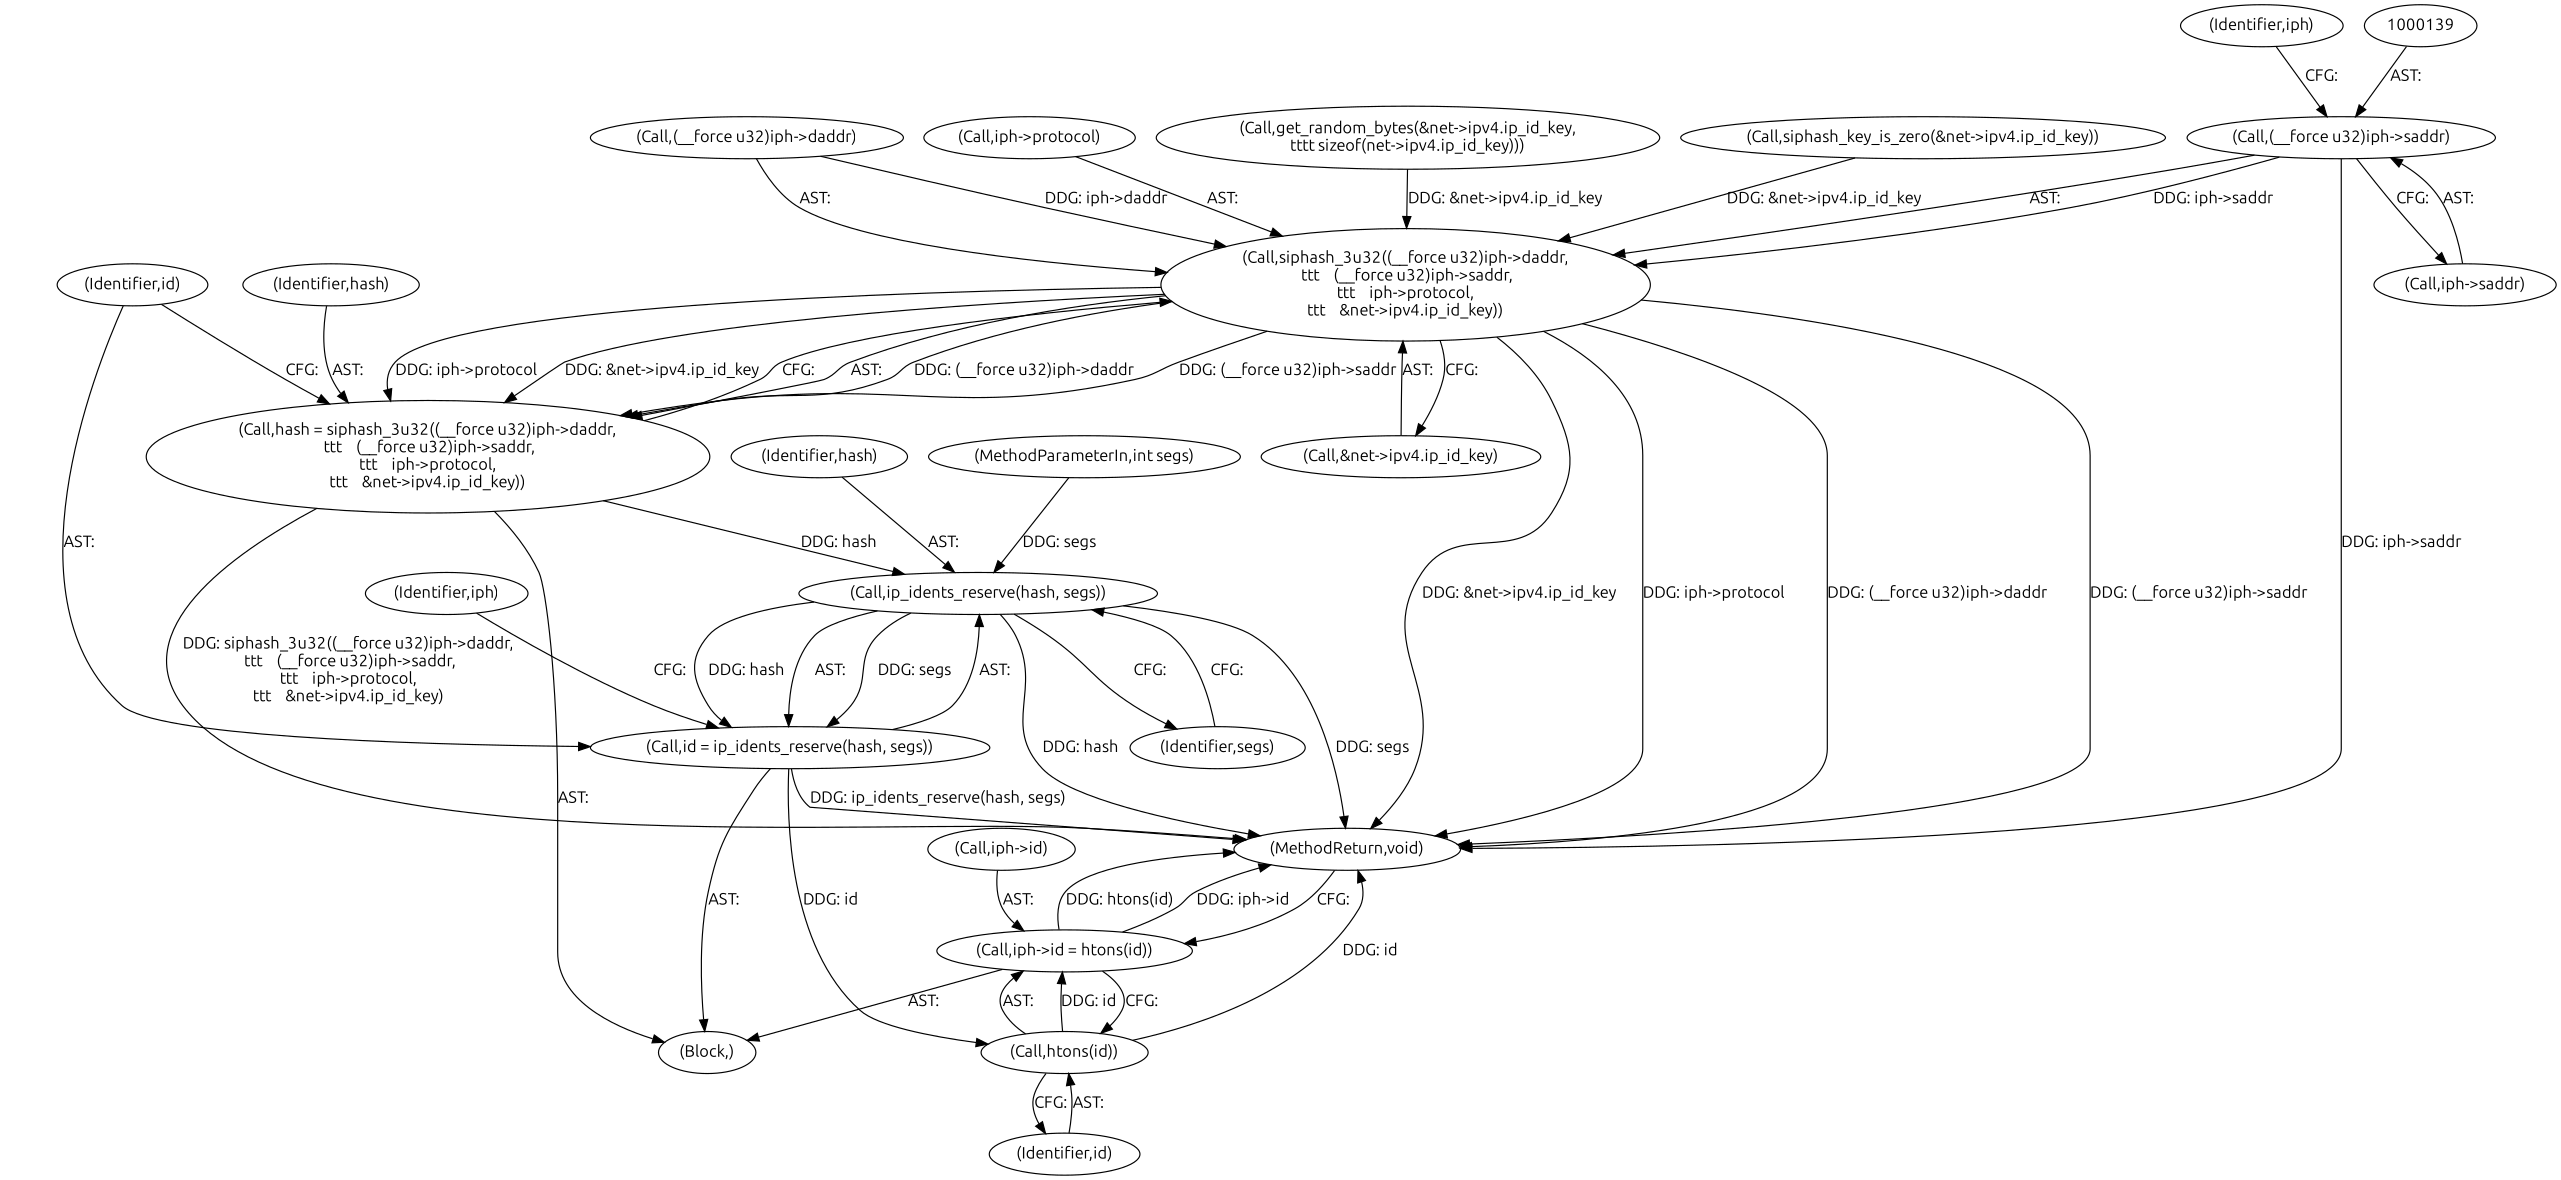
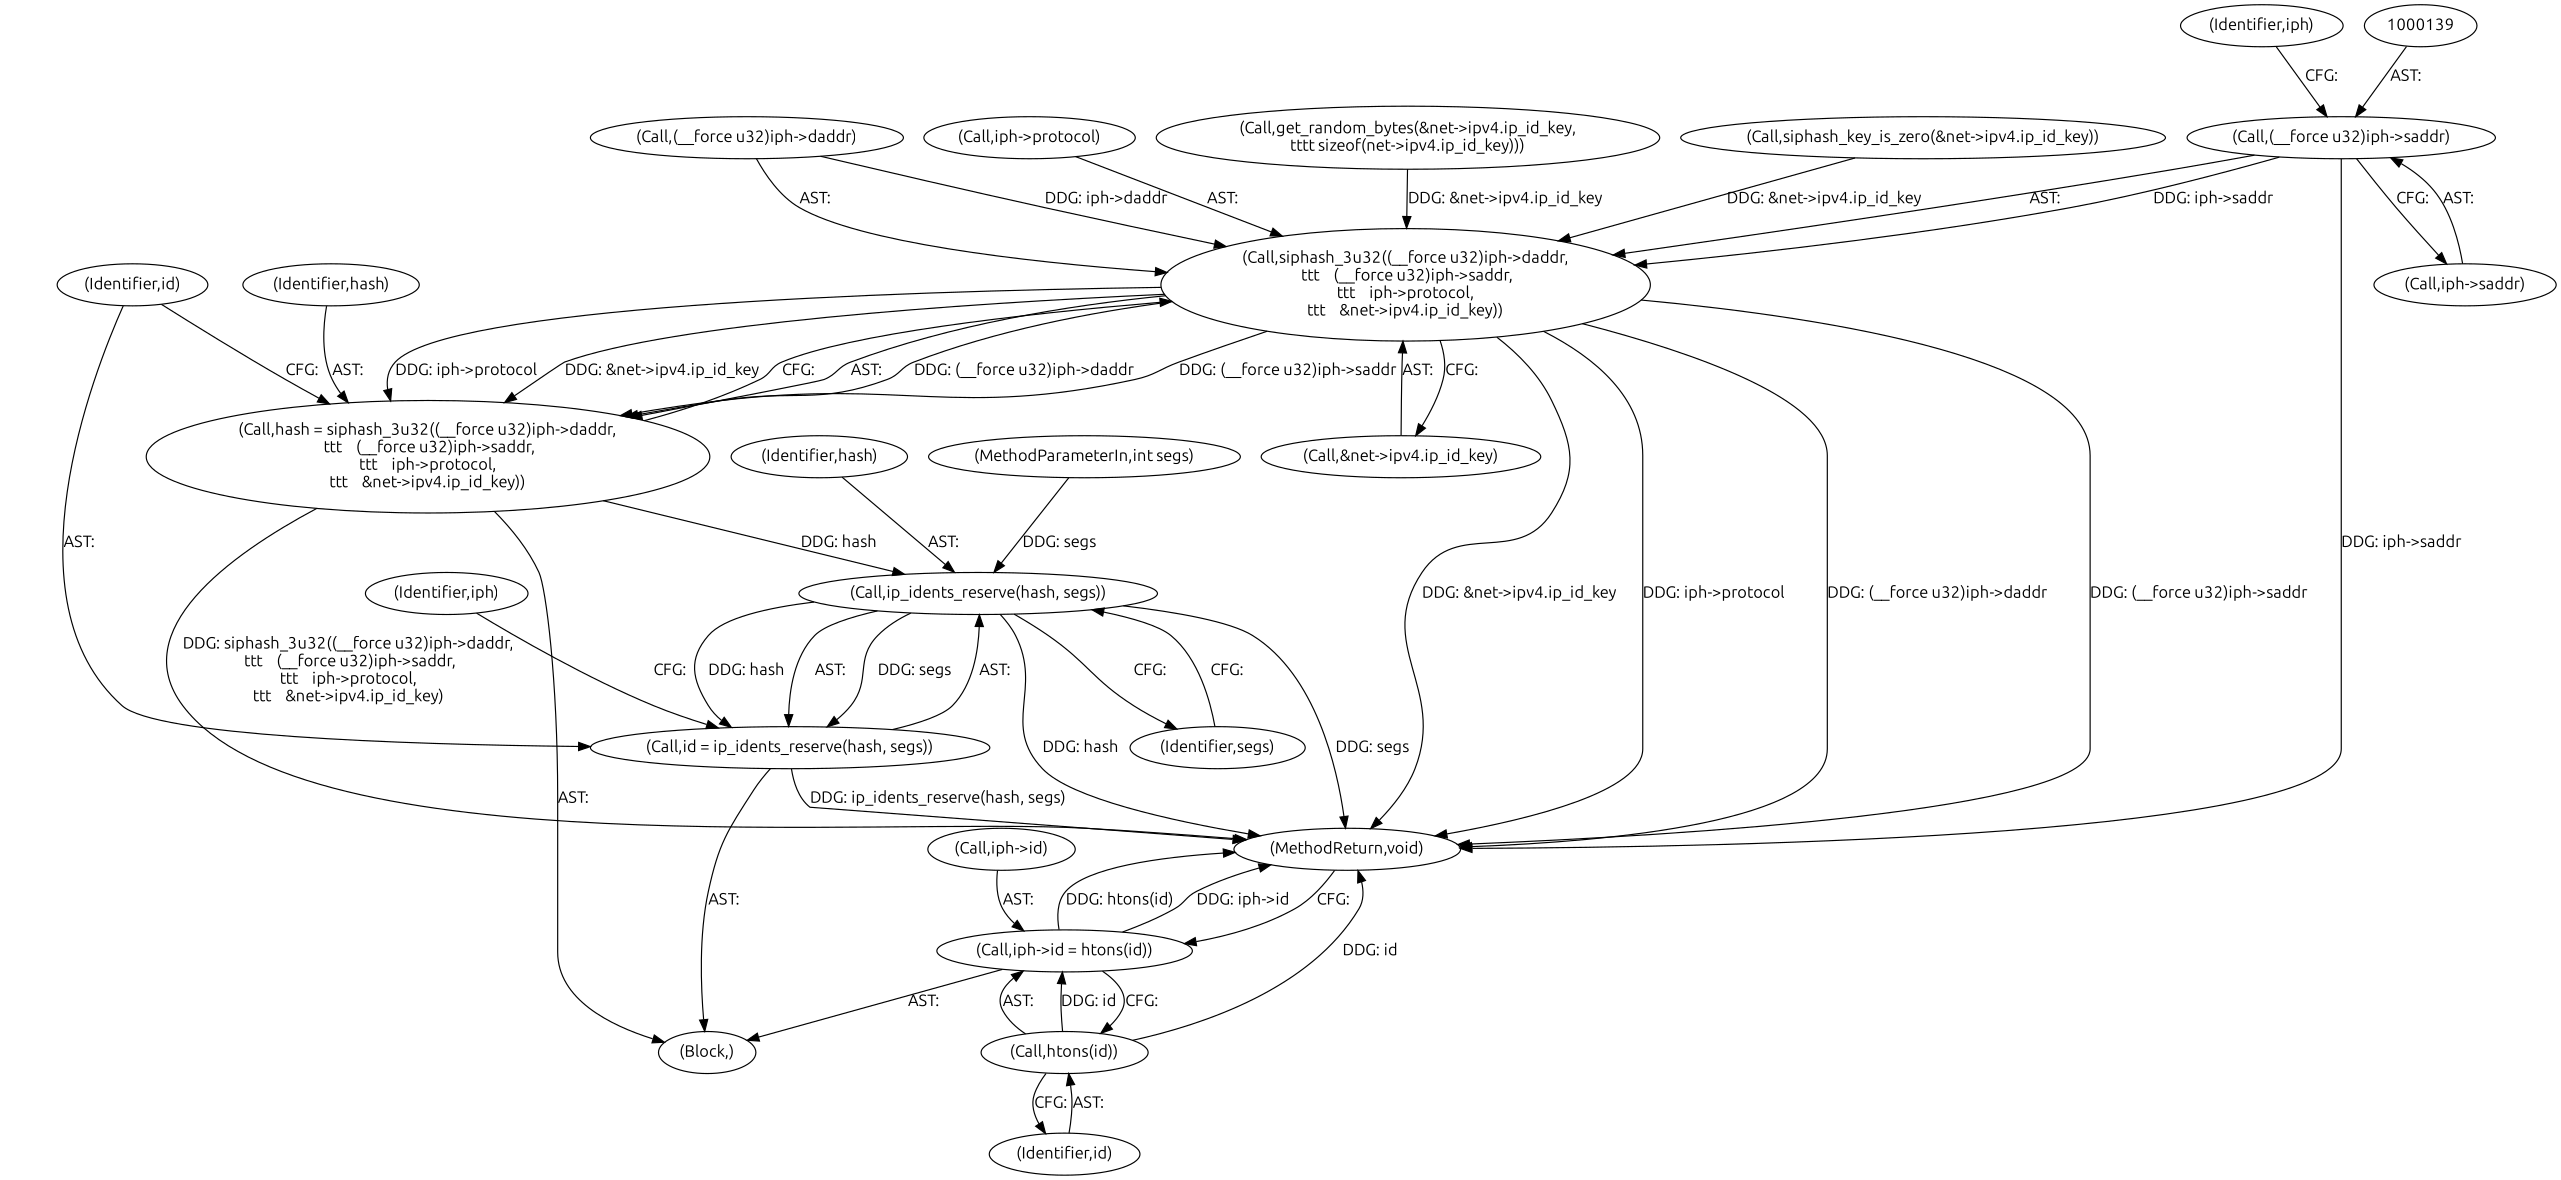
edge "(Call,id = ip_idents_reserve(hash, segs))" -> "(Call,htons(id))": removed, label "DDG: id"
